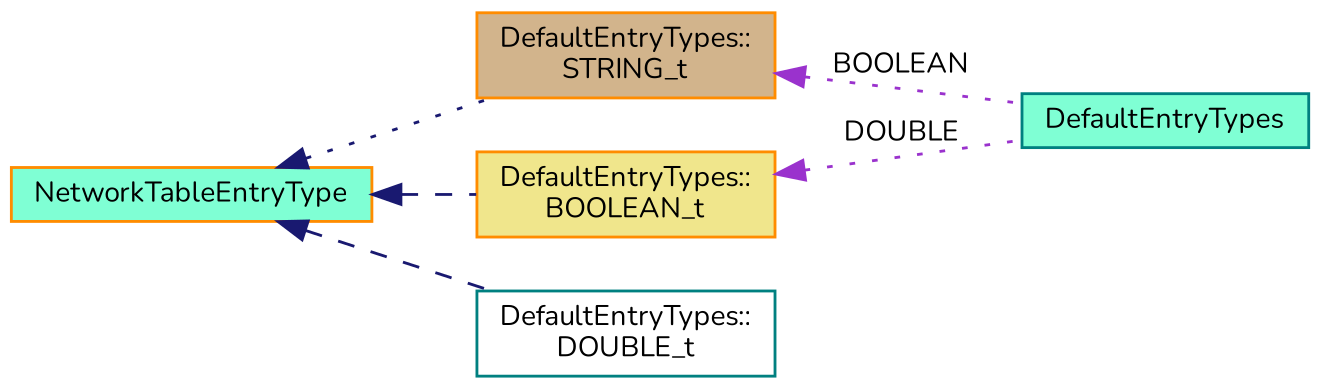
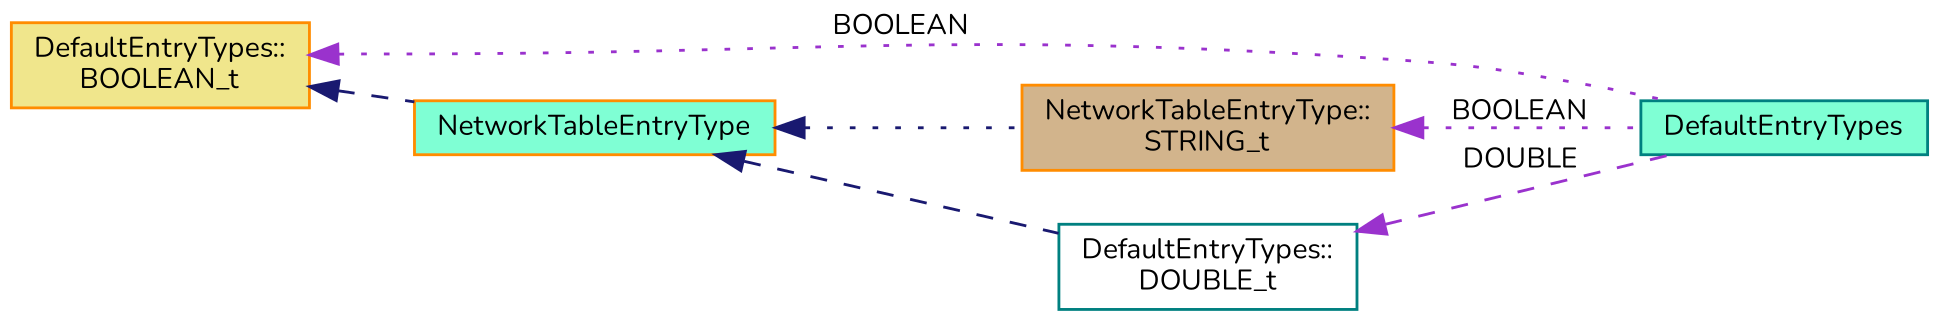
node "DefaultEntryTypes:: STRING_t": label "DefaultEntryTypes:: STRING_t" -> "NetworkTableEntryType:: STRING_t"
edge "DefaultEntryTypes" -> "DefaultEntryTypes:: BOOLEAN_t": label " DOUBLE" -> " BOOLEAN"
edge "DefaultEntryTypes" -> "DefaultEntryTypes:: DOUBLE_t": added, label "DOUBLE"
edge "DefaultEntryTypes:: BOOLEAN_t" -> "NetworkTableEntryType": reversed
